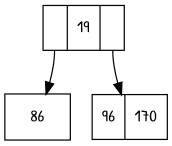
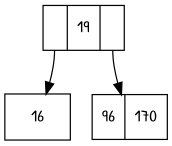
node "86": label "86" -> "16"
